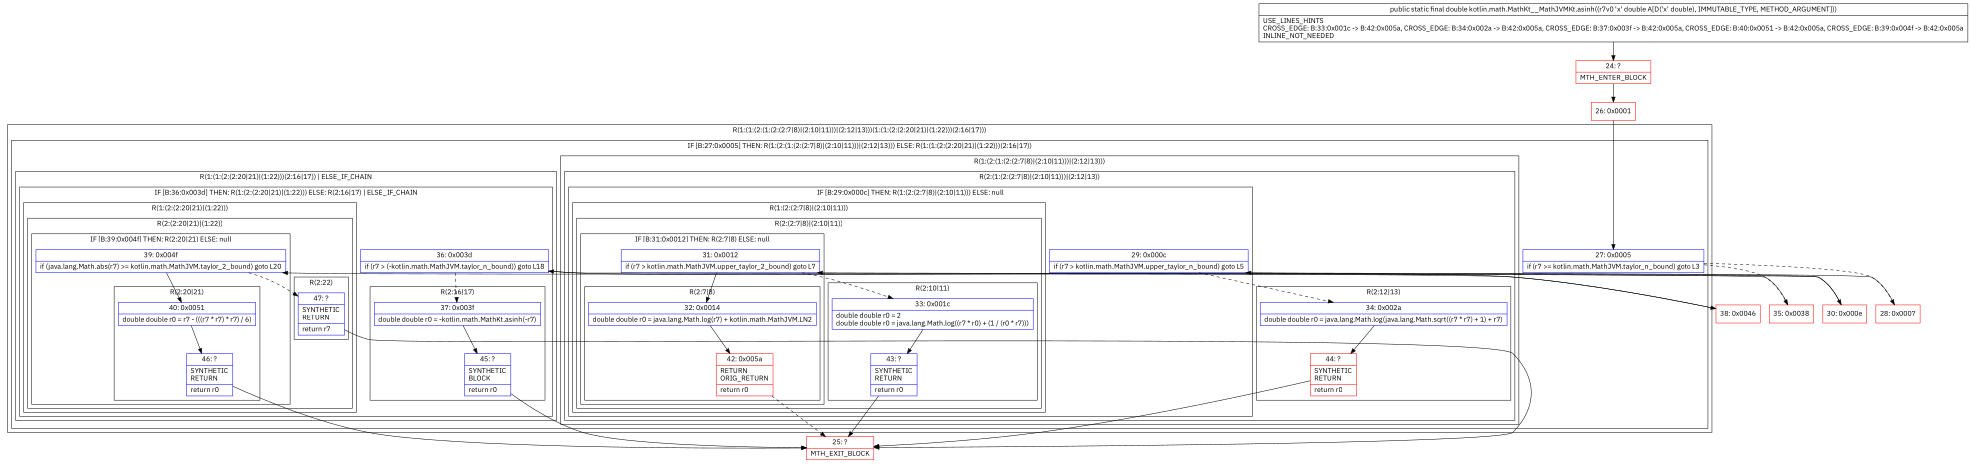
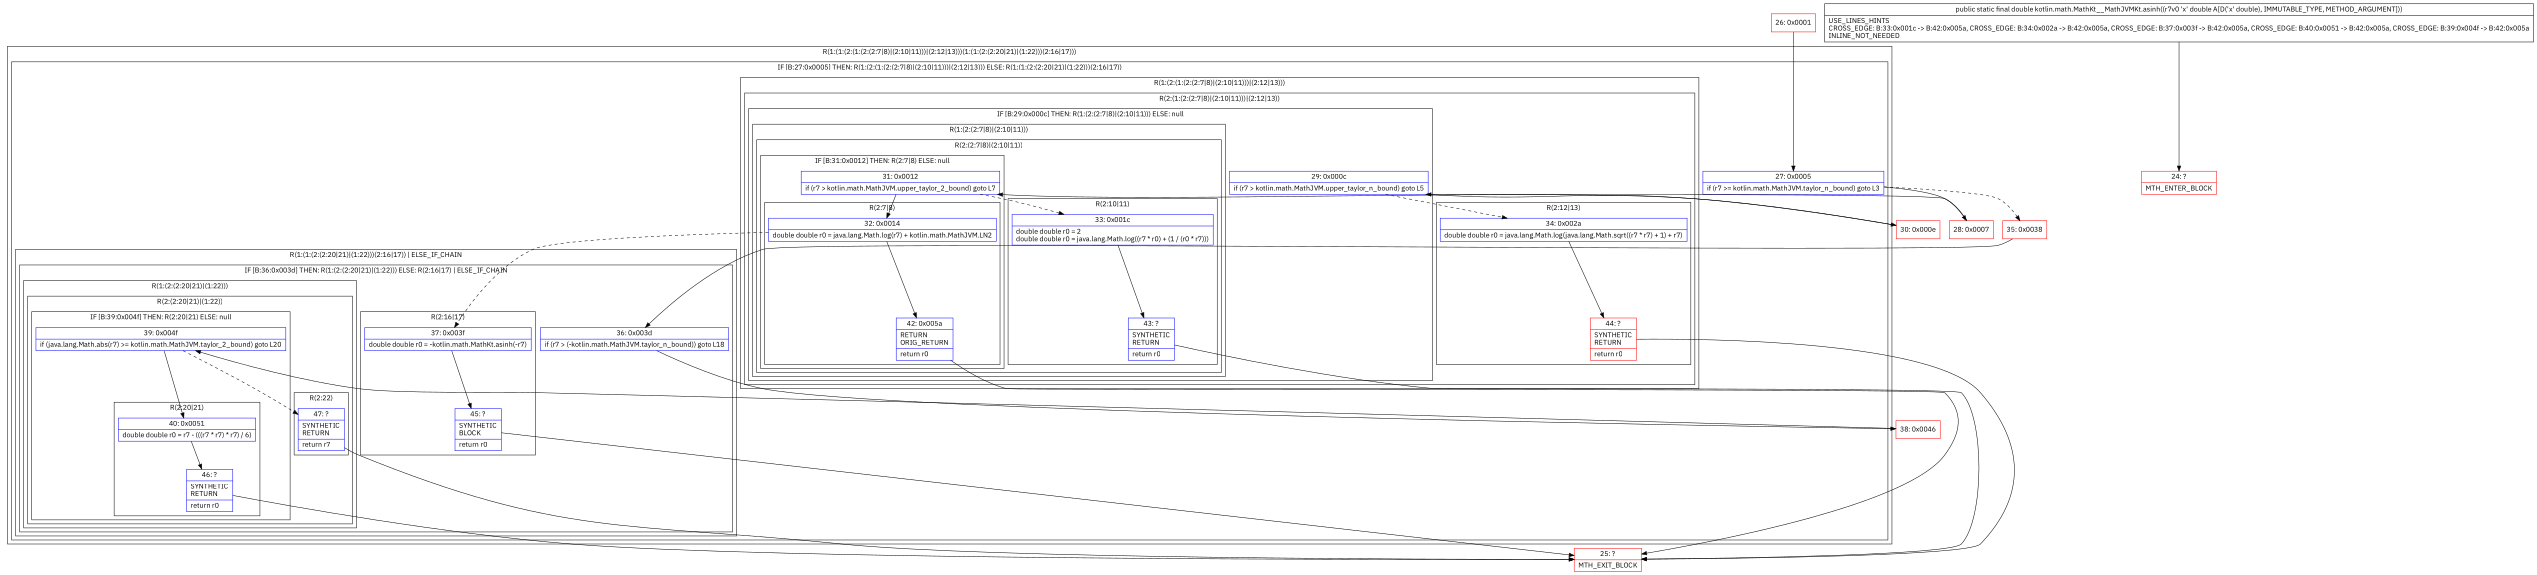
edge "24: ?" -> "26: 0x0001": removed
edge "27: 0x0005" -> "28: 0x0007": style dashed -> solid
edge "36: 0x003d" -> "37: 0x003f": now "32: 0x0014" -> "37: 0x003f"
node "42: 0x005a": color red -> blue
edge "42: 0x005a" -> "25: ?": style dashed -> solid
